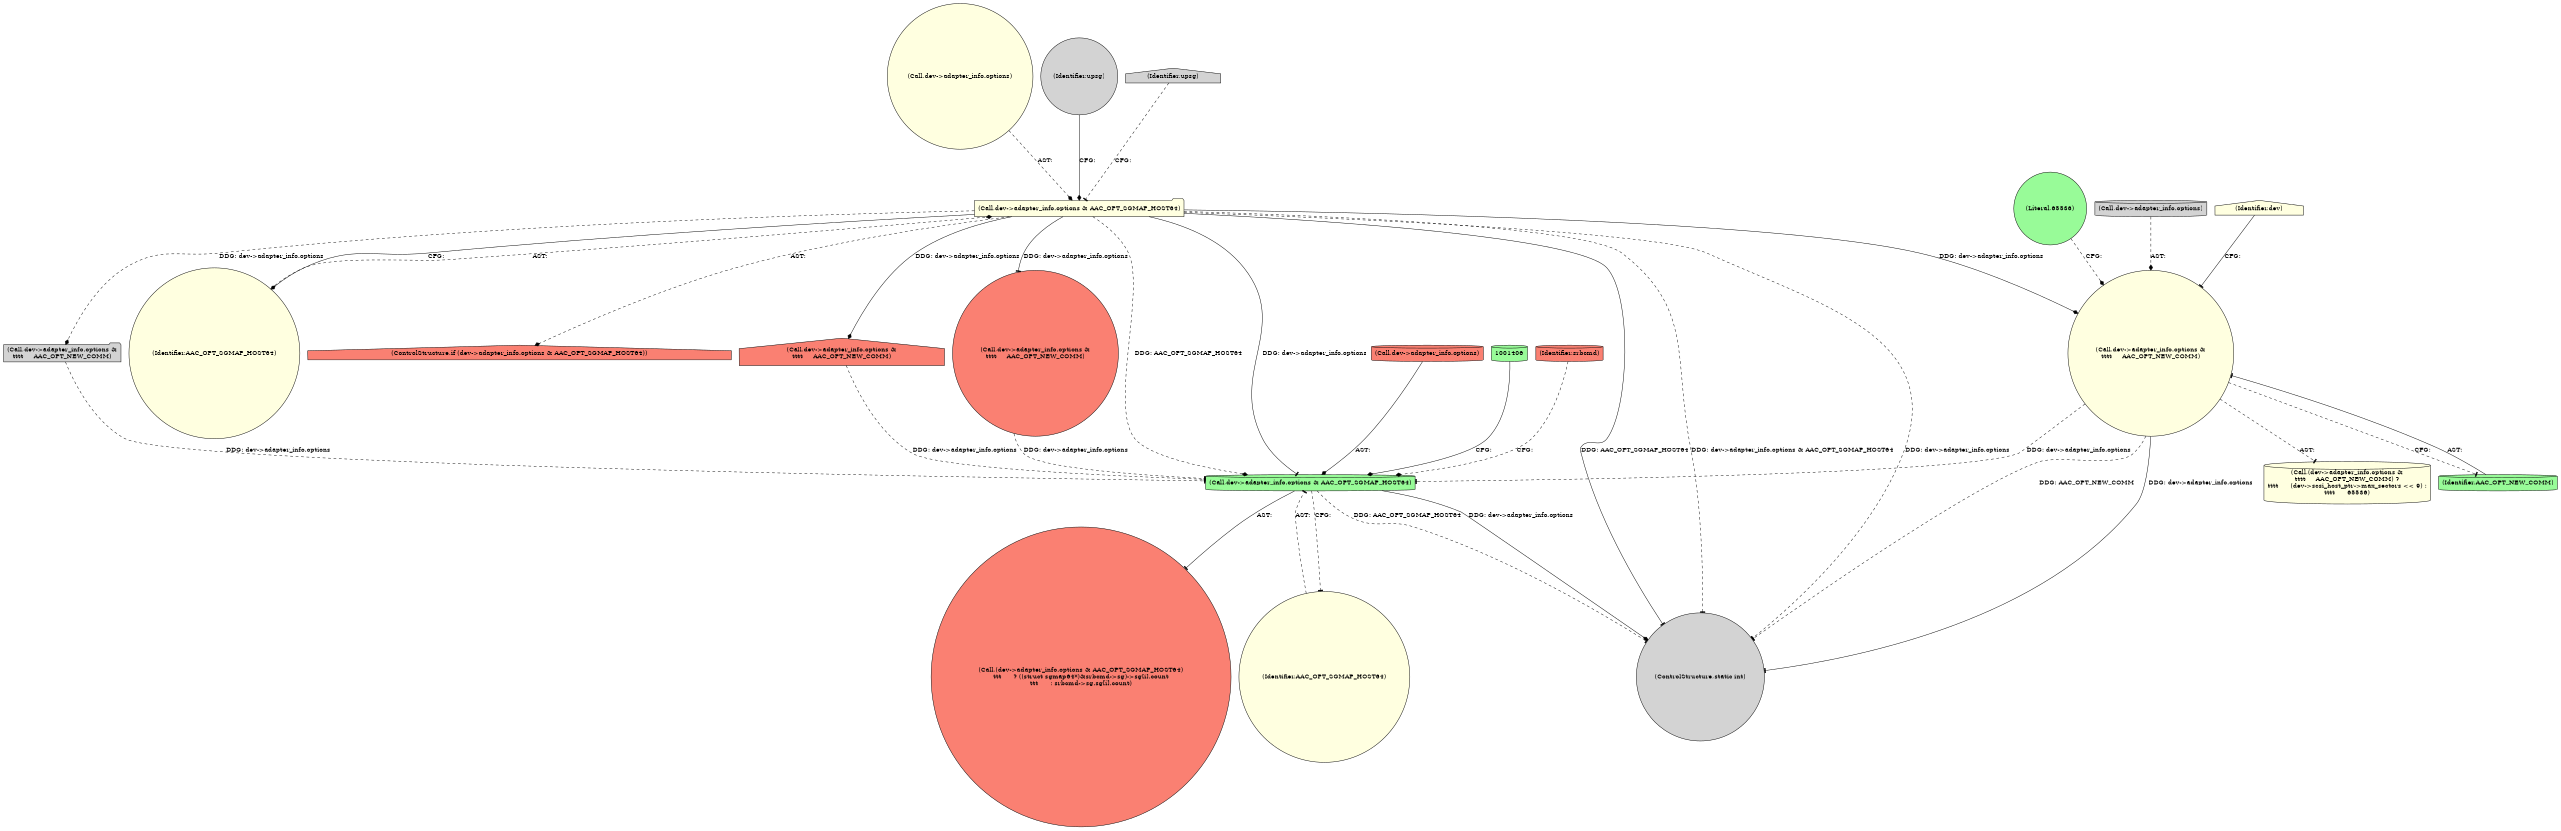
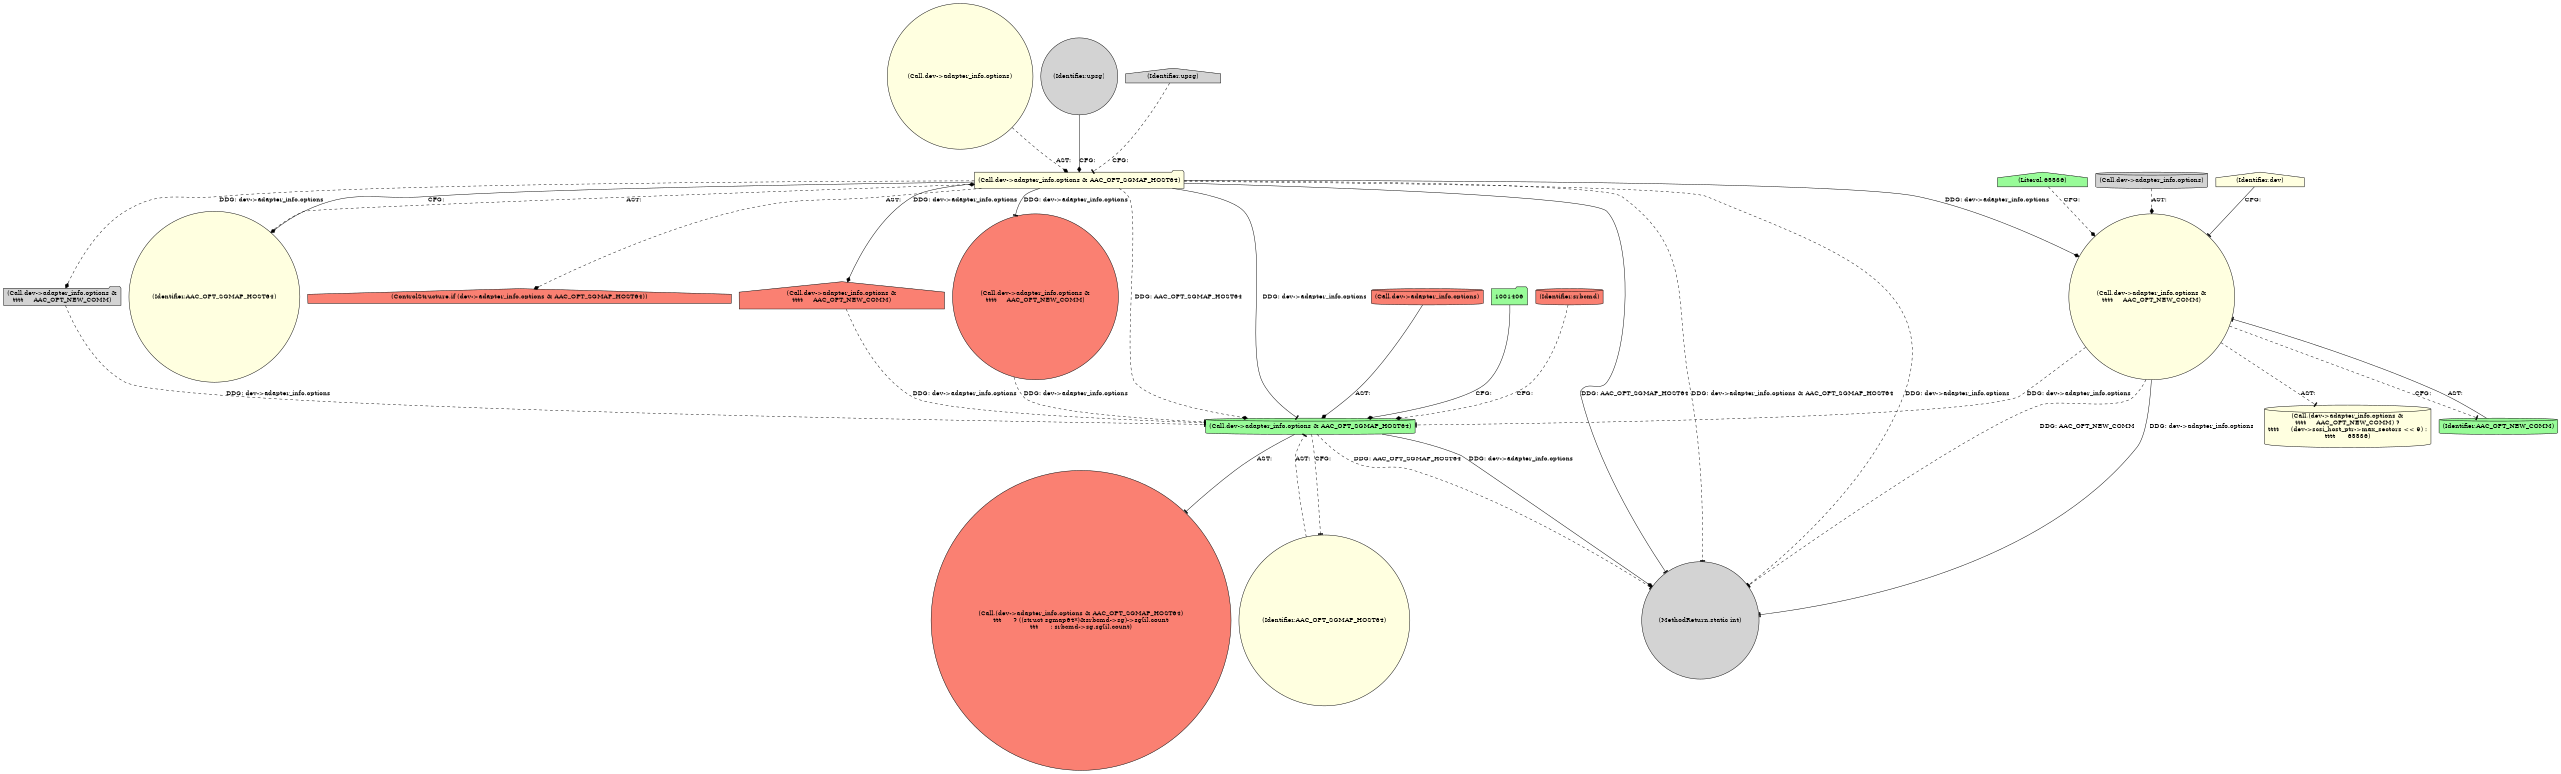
node "(Literal,65536)": shape circle -> house
node "1001406": shape cylinder -> folder
node "(ControlStructure,static int)": label "(ControlStructure,static int)" -> "(MethodReturn,static int)"
